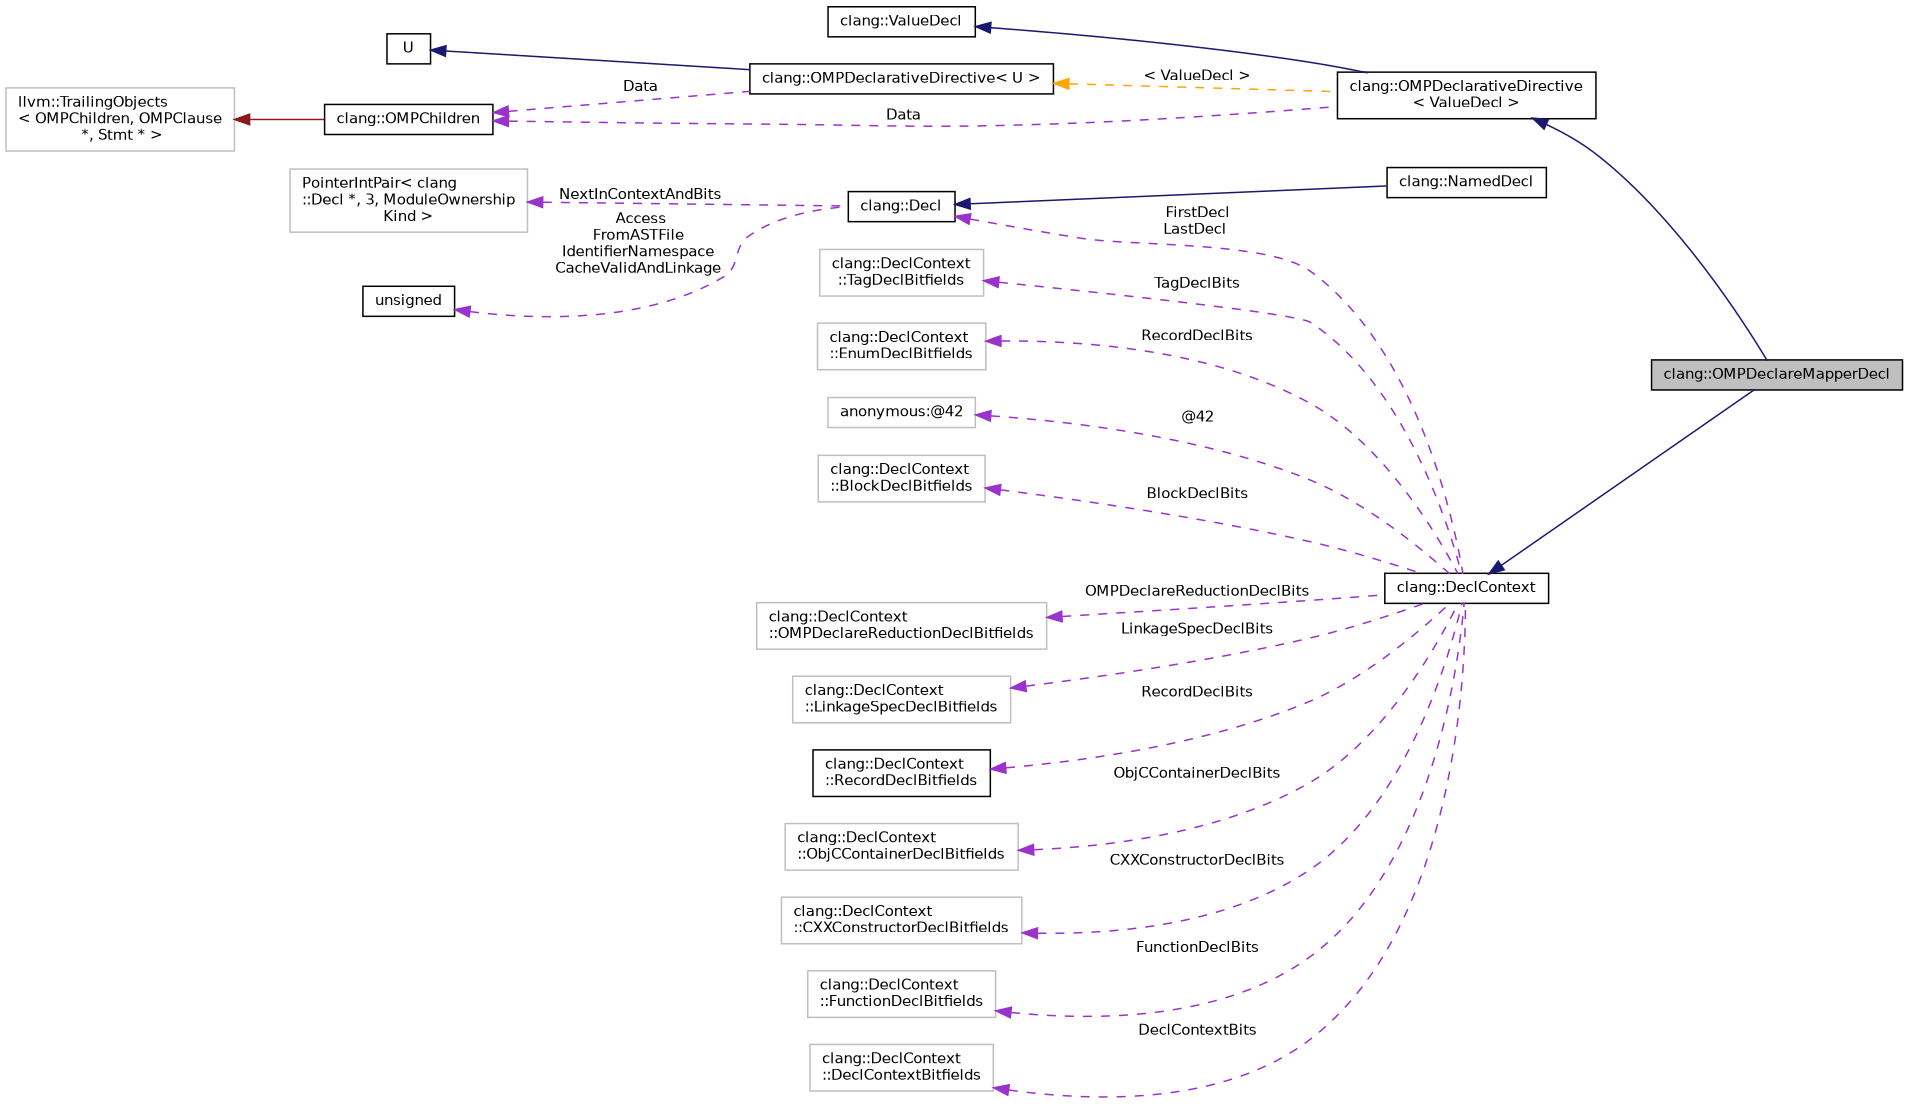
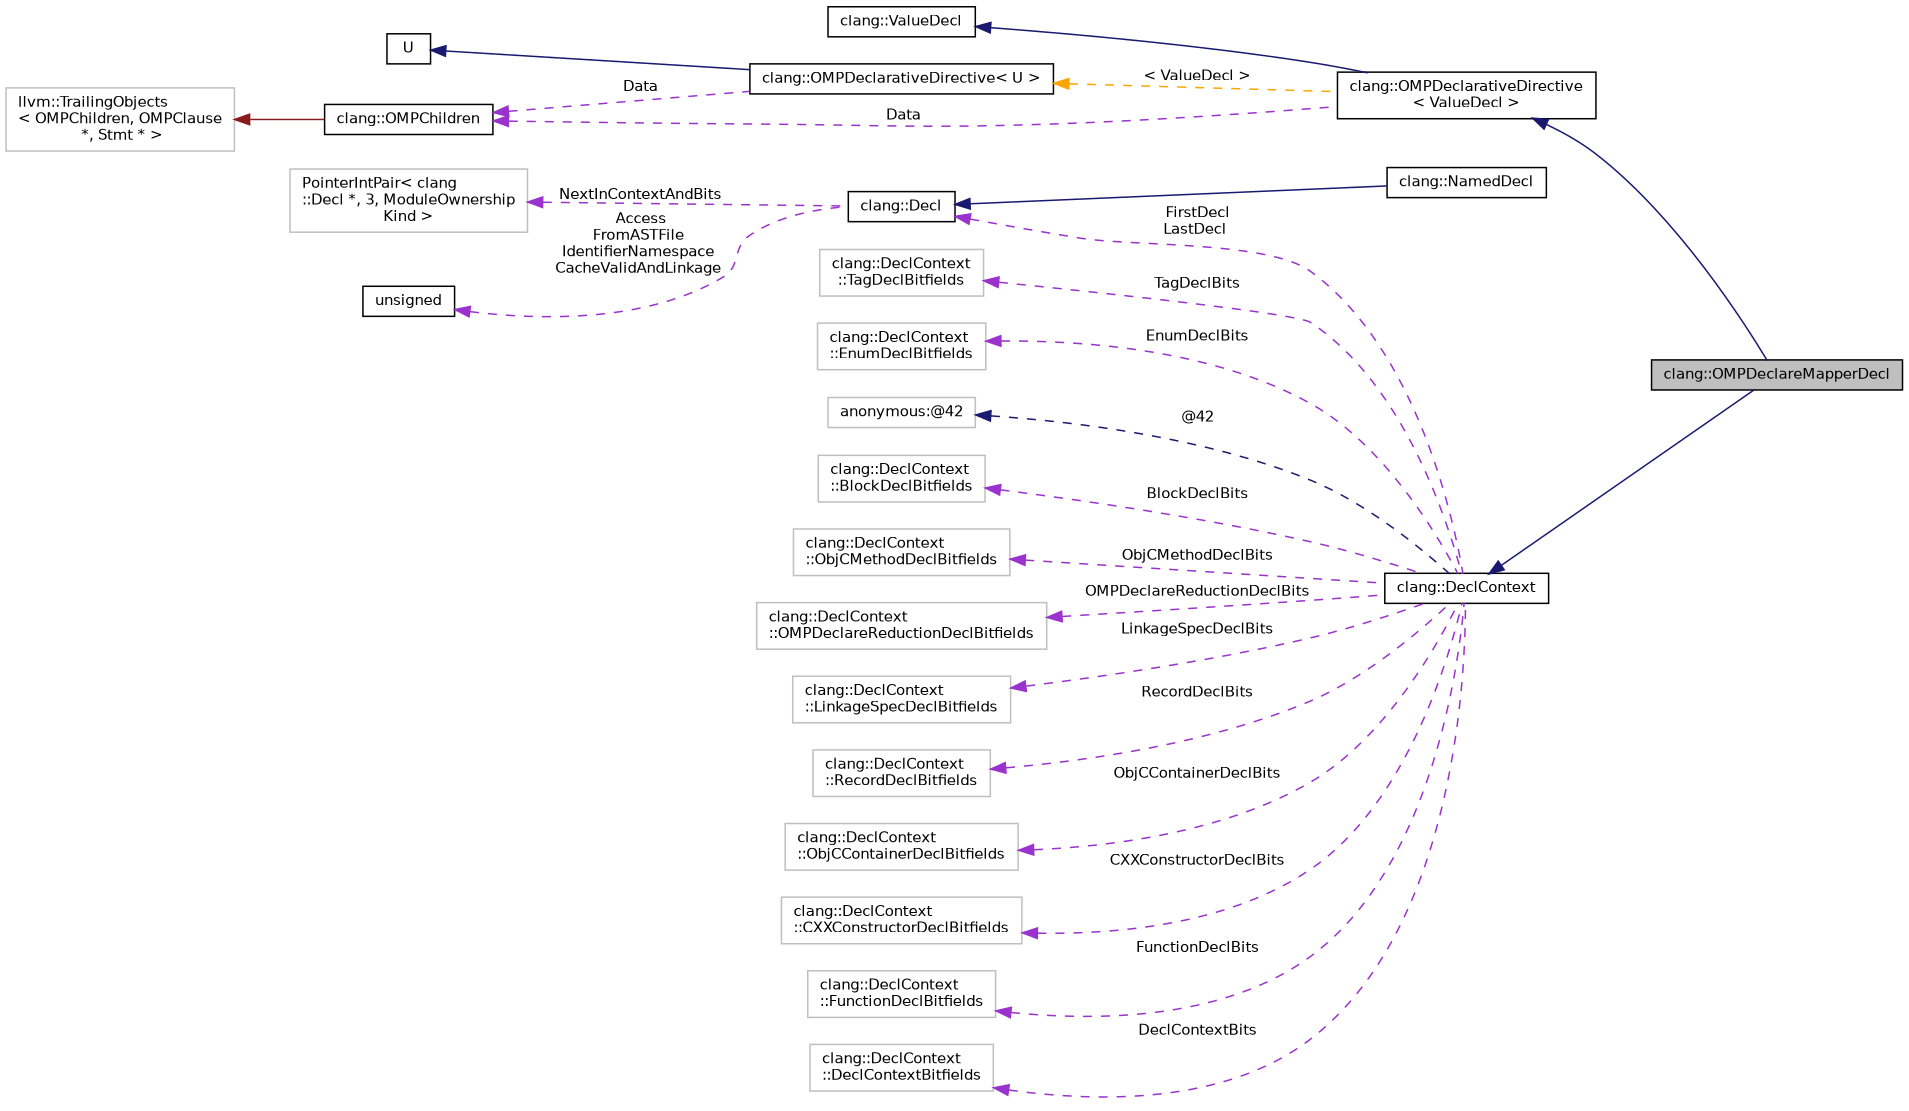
edge "clang::DeclContext" -> "clang::DeclContext ::EnumDeclBitfields": label " RecordDeclBits" -> " EnumDeclBits"
edge "clang::DeclContext" -> "anonymous:@42": color darkorchid3 -> midnightblue
node "clang::DeclContext ::ObjCMethodDeclBitfields": added
node "clang::DeclContext ::RecordDeclBitfields": color black -> grey75
